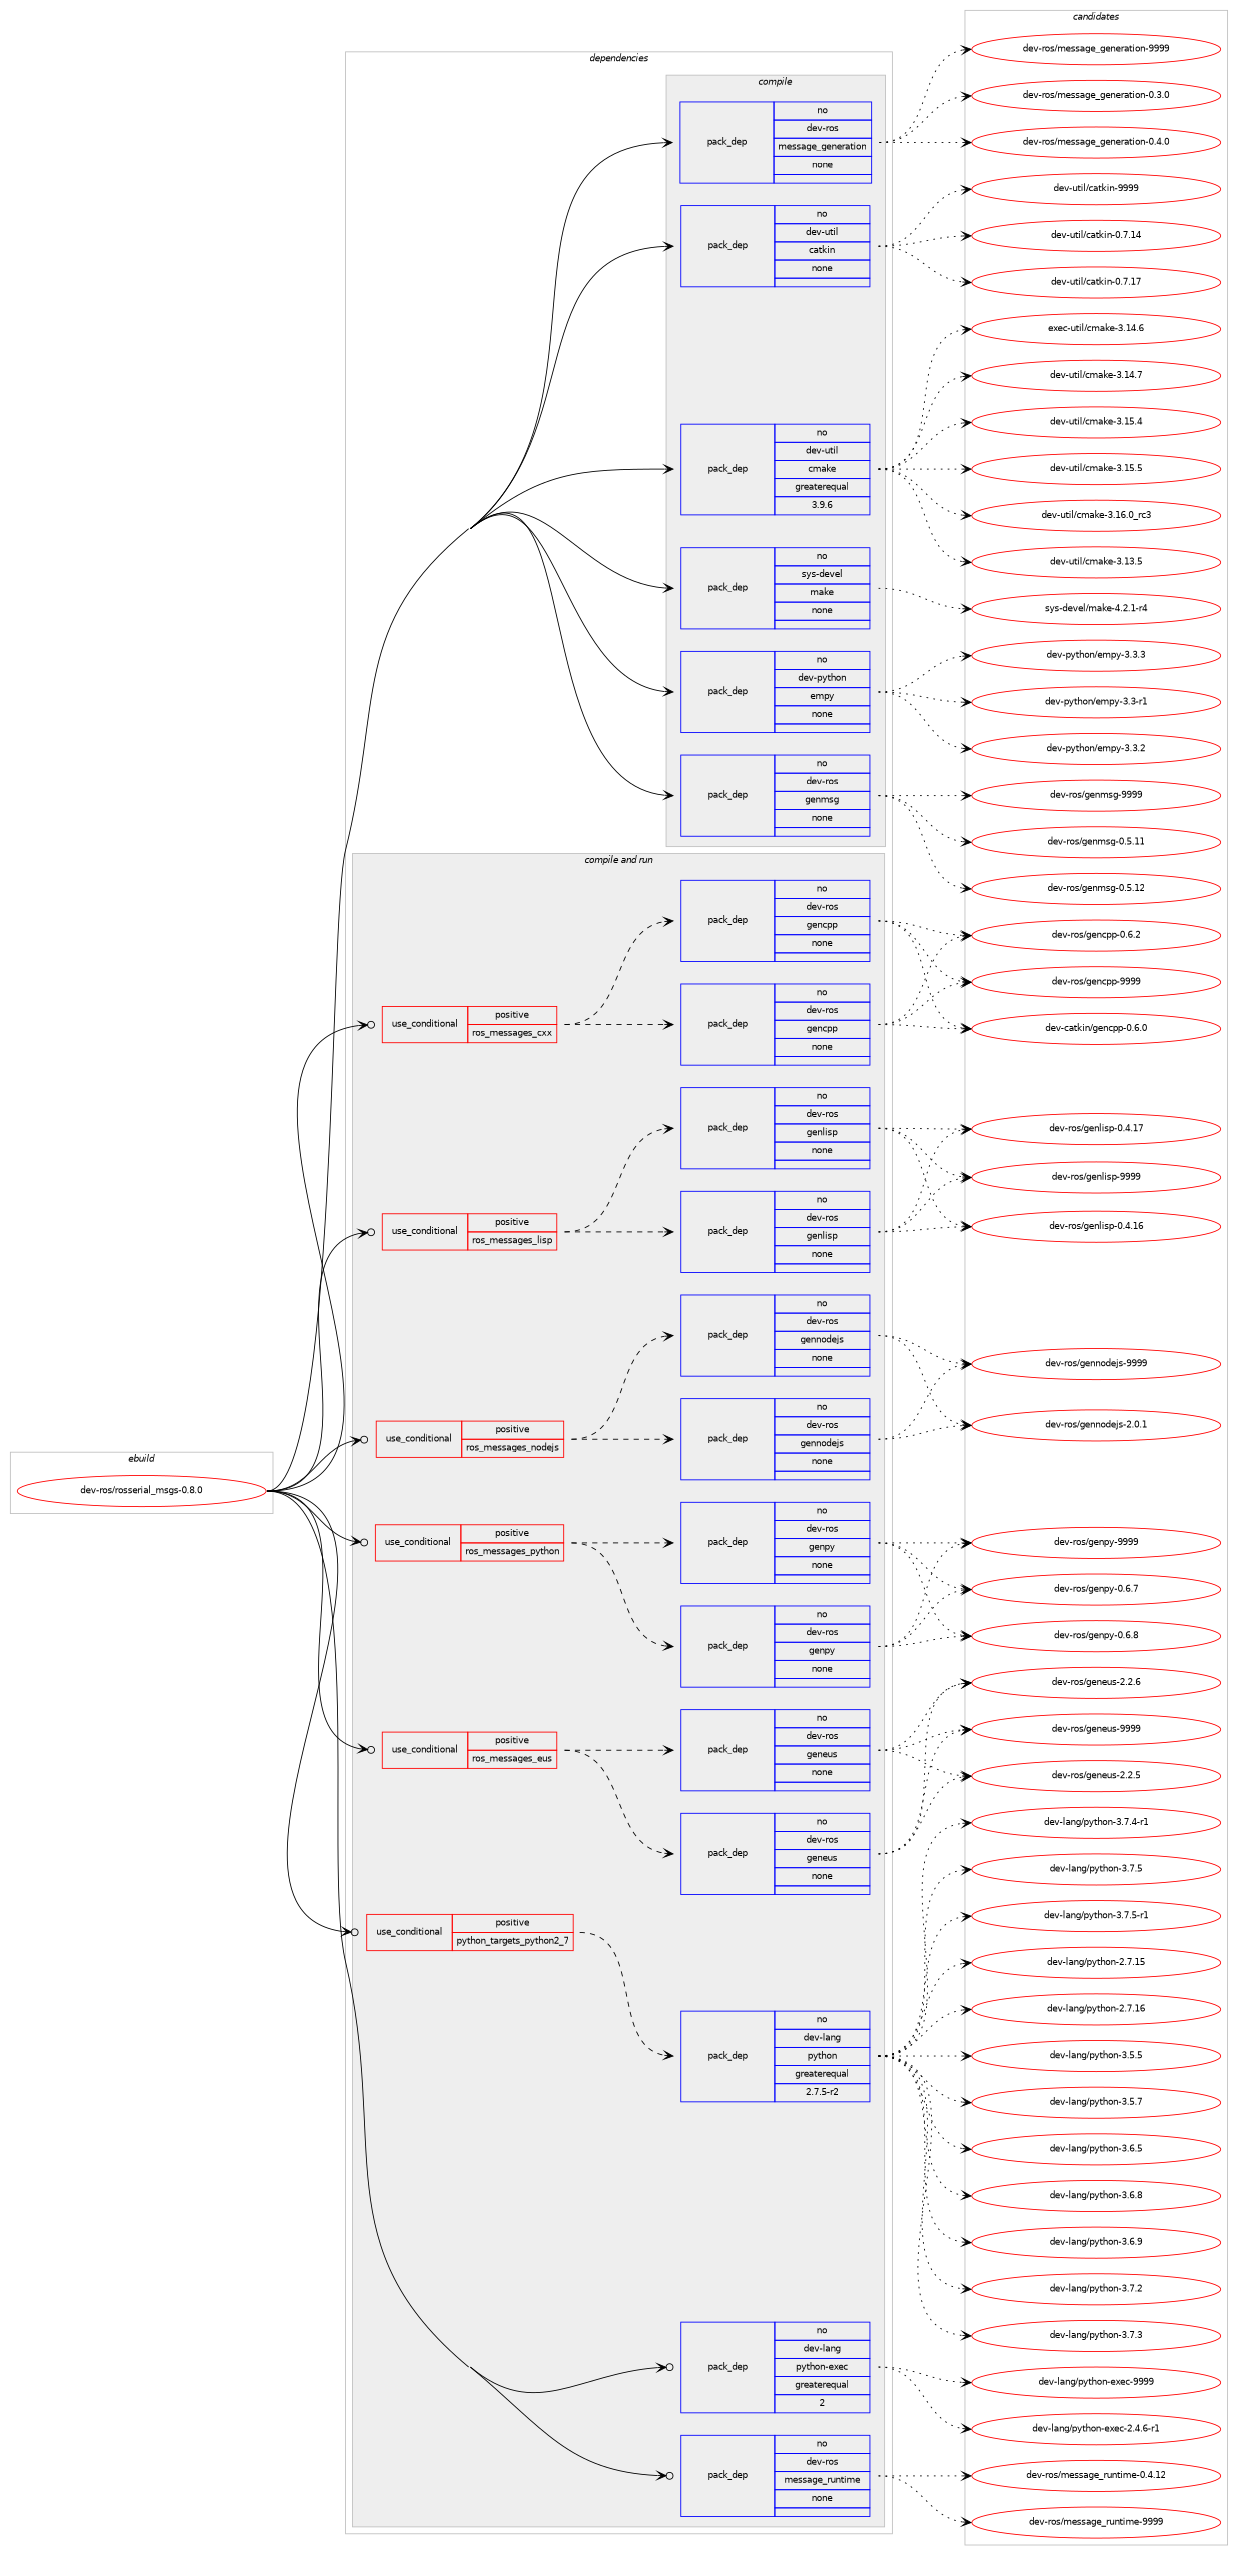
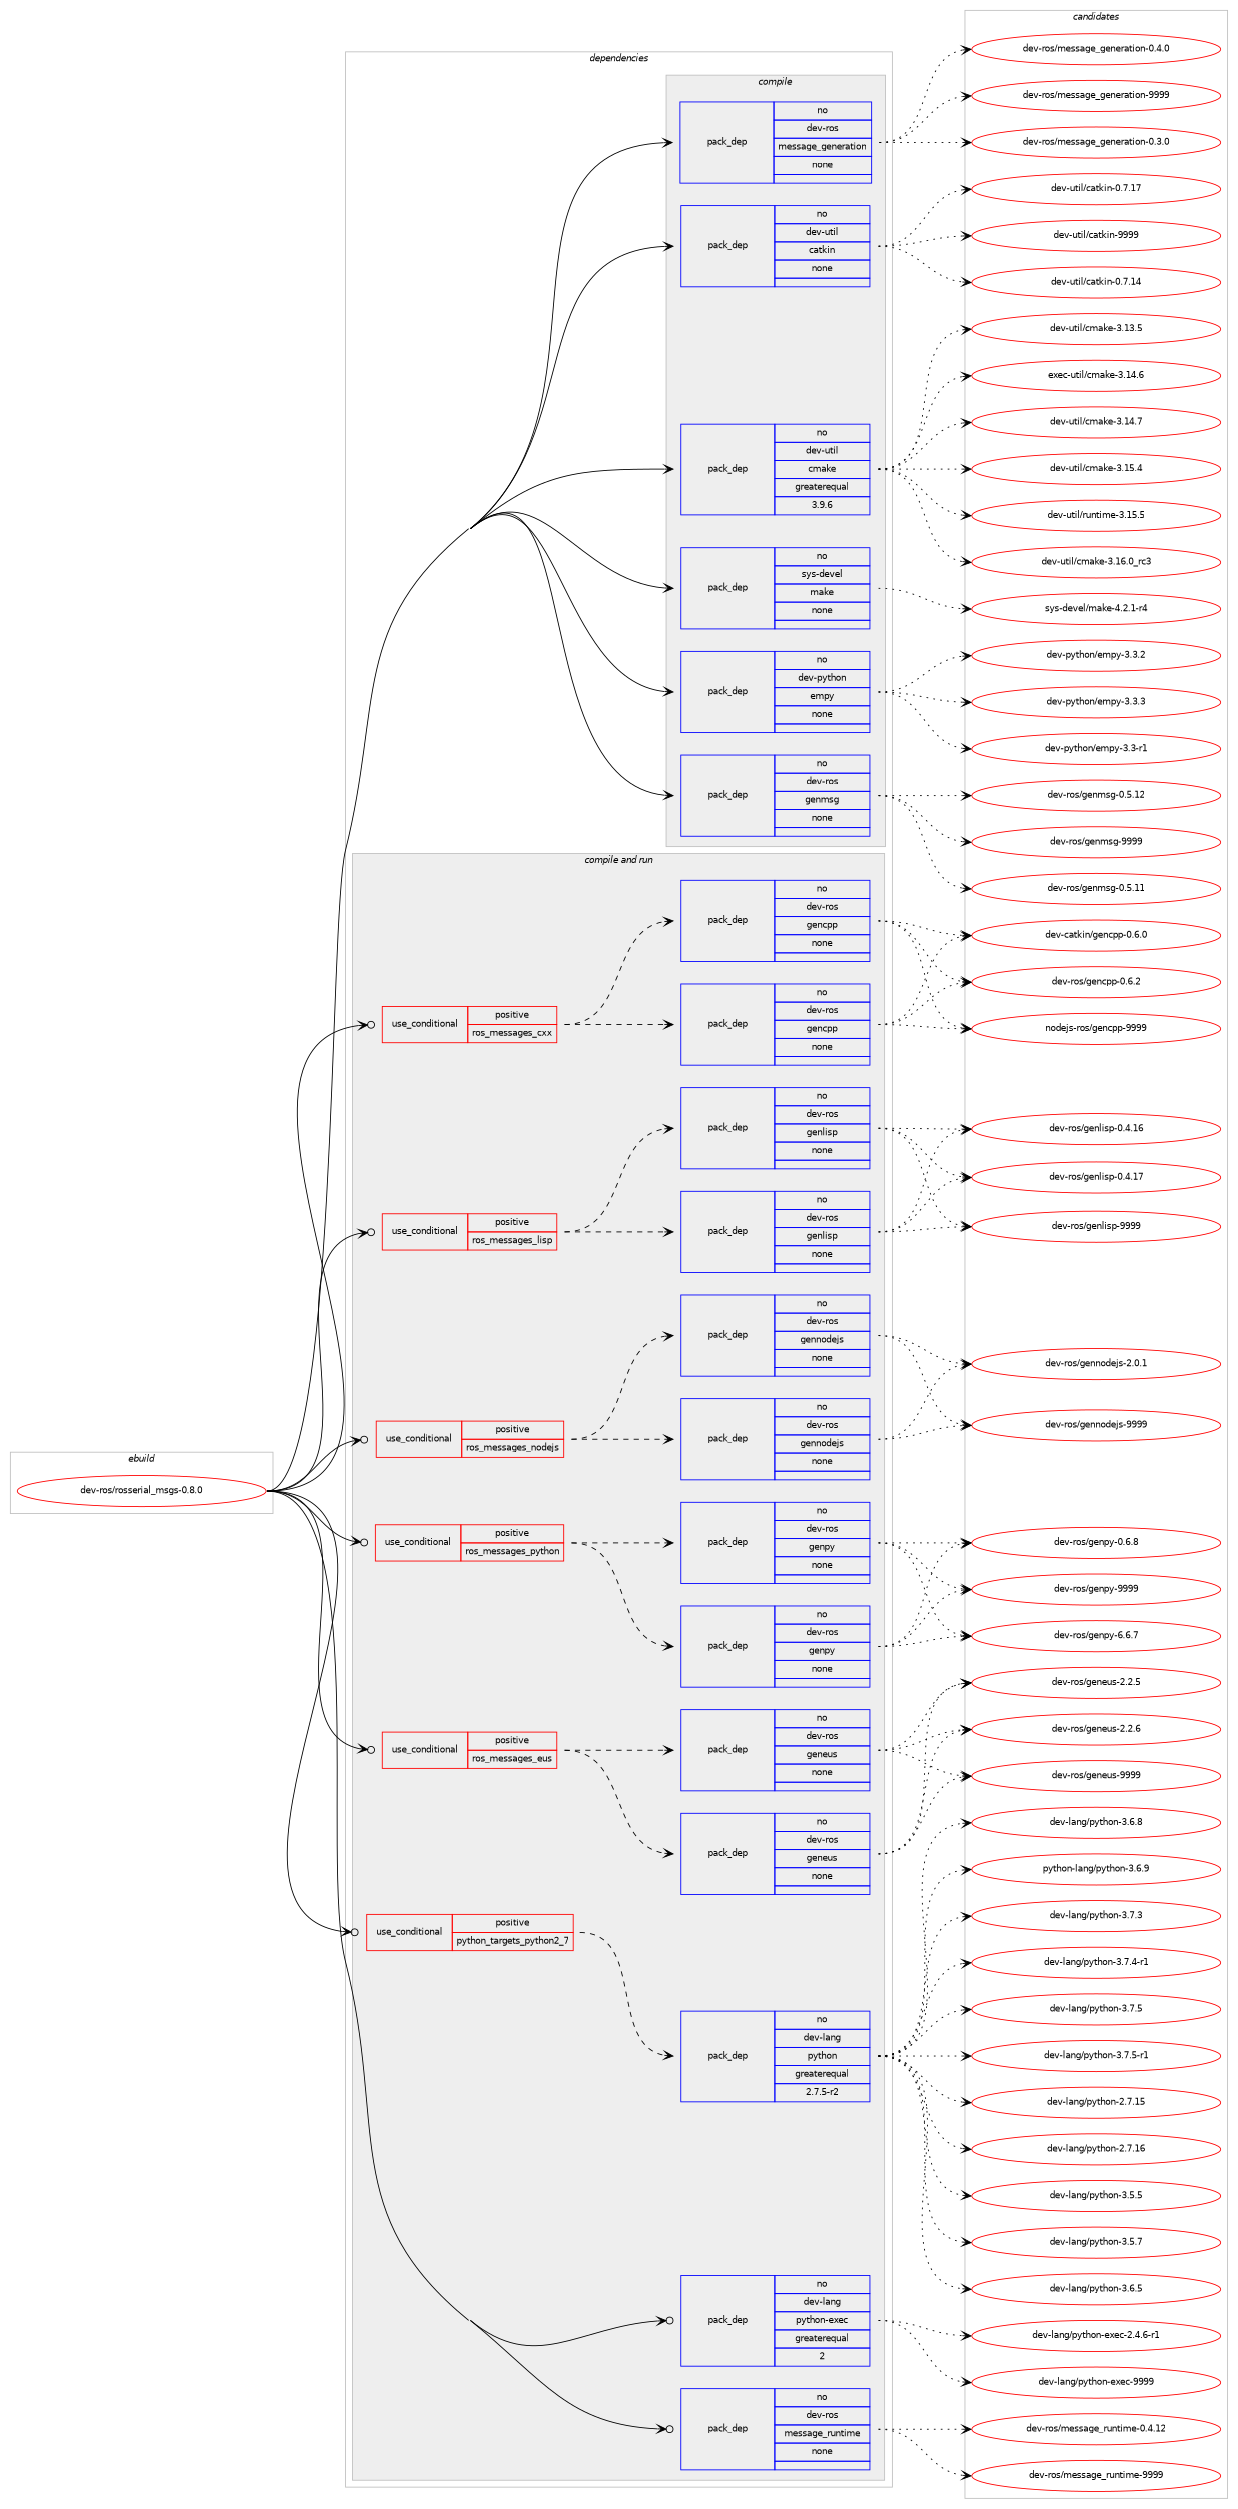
node "dev-util/cmake-3.15.5": label "dev-util/cmake-3.15.5" -> "dev-util/runtime-3.15.5"
node "dev-ros/gencpp-9999": label "dev-ros/gencpp-9999" -> "nodejs-ros/gencpp-9999"
node "dev-ros/genpy-0.6.7": label "dev-ros/genpy-0.6.7" -> "dev-ros/genpy-6.6.7"
node "dev-lang/python-3.6.9": label "dev-lang/python-3.6.9" -> "python-lang/python-3.6.9"
node "dev-lang/python-3.7.2": removed
